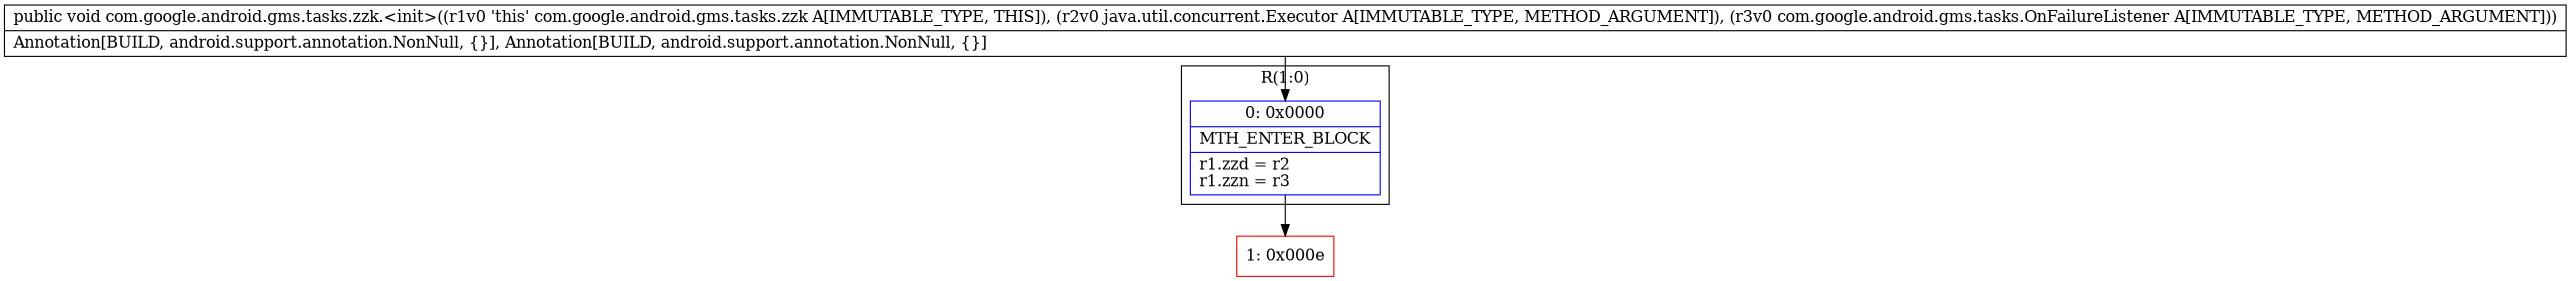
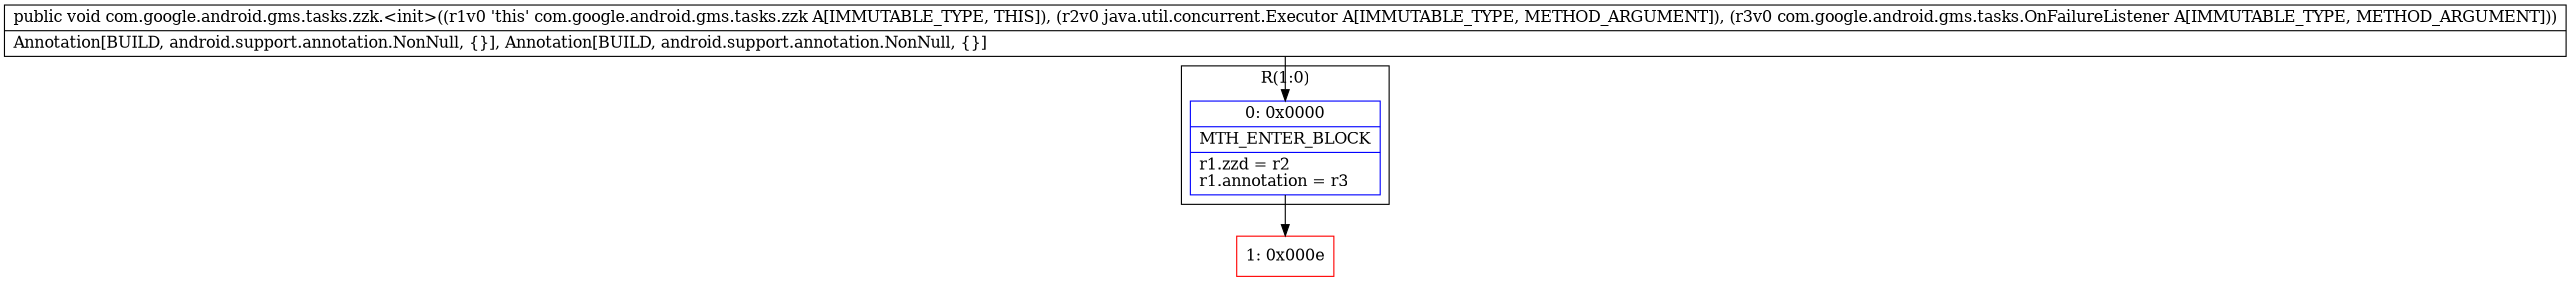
node "0: 0x0000": text "r1.zzn = r3" -> "r1.annotation = r3"
